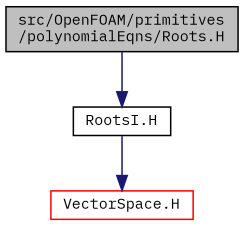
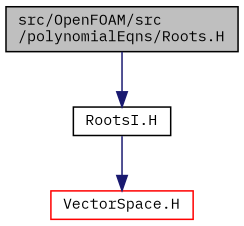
node "src/OpenFOAM/primitives /polynomialEqns/Roots.H": label "src/OpenFOAM/primitives /polynomialEqns/Roots.H" -> "src/OpenFOAM/src /polynomialEqns/Roots.H"
